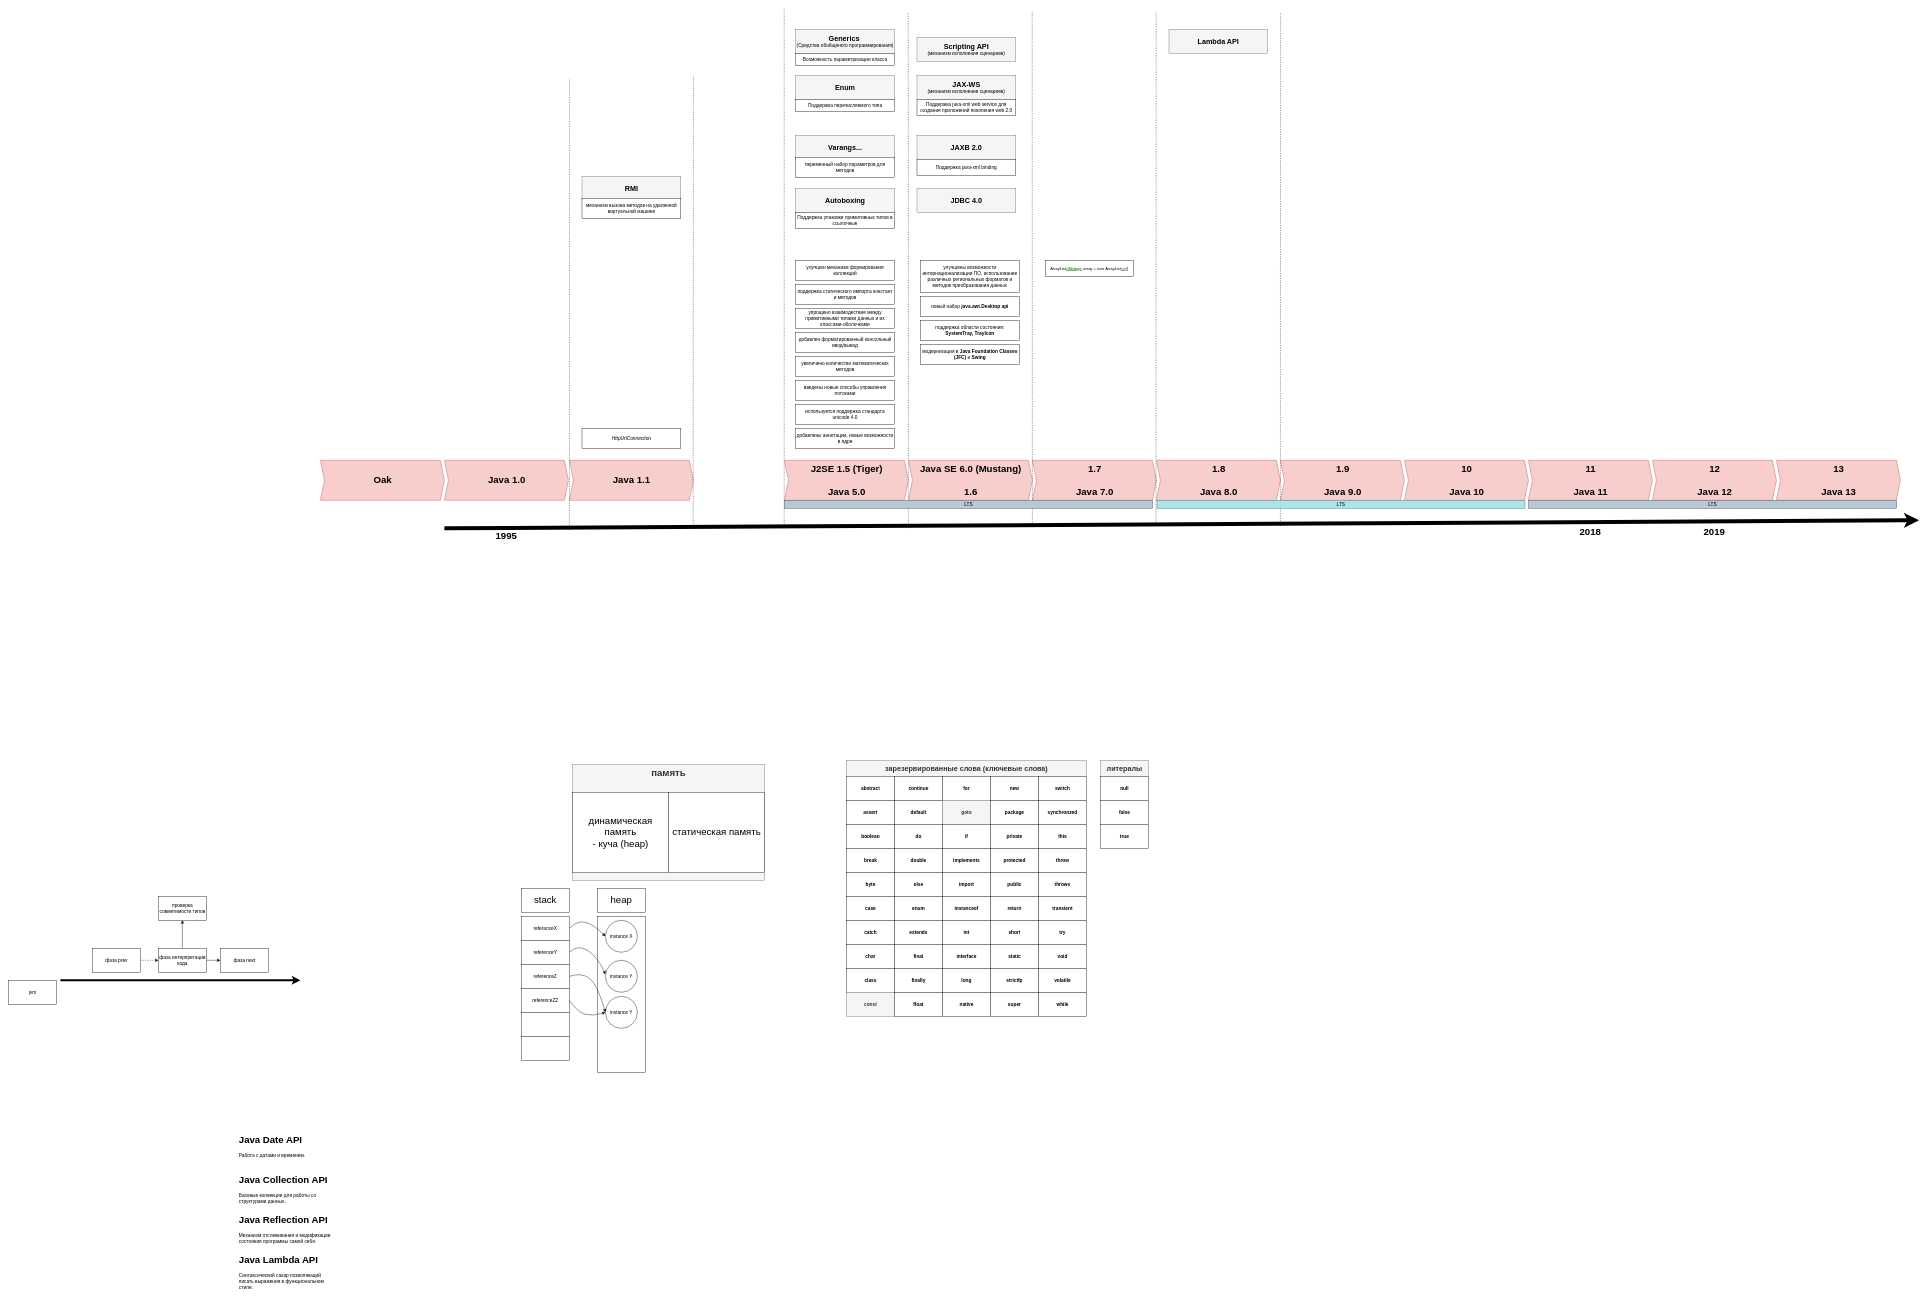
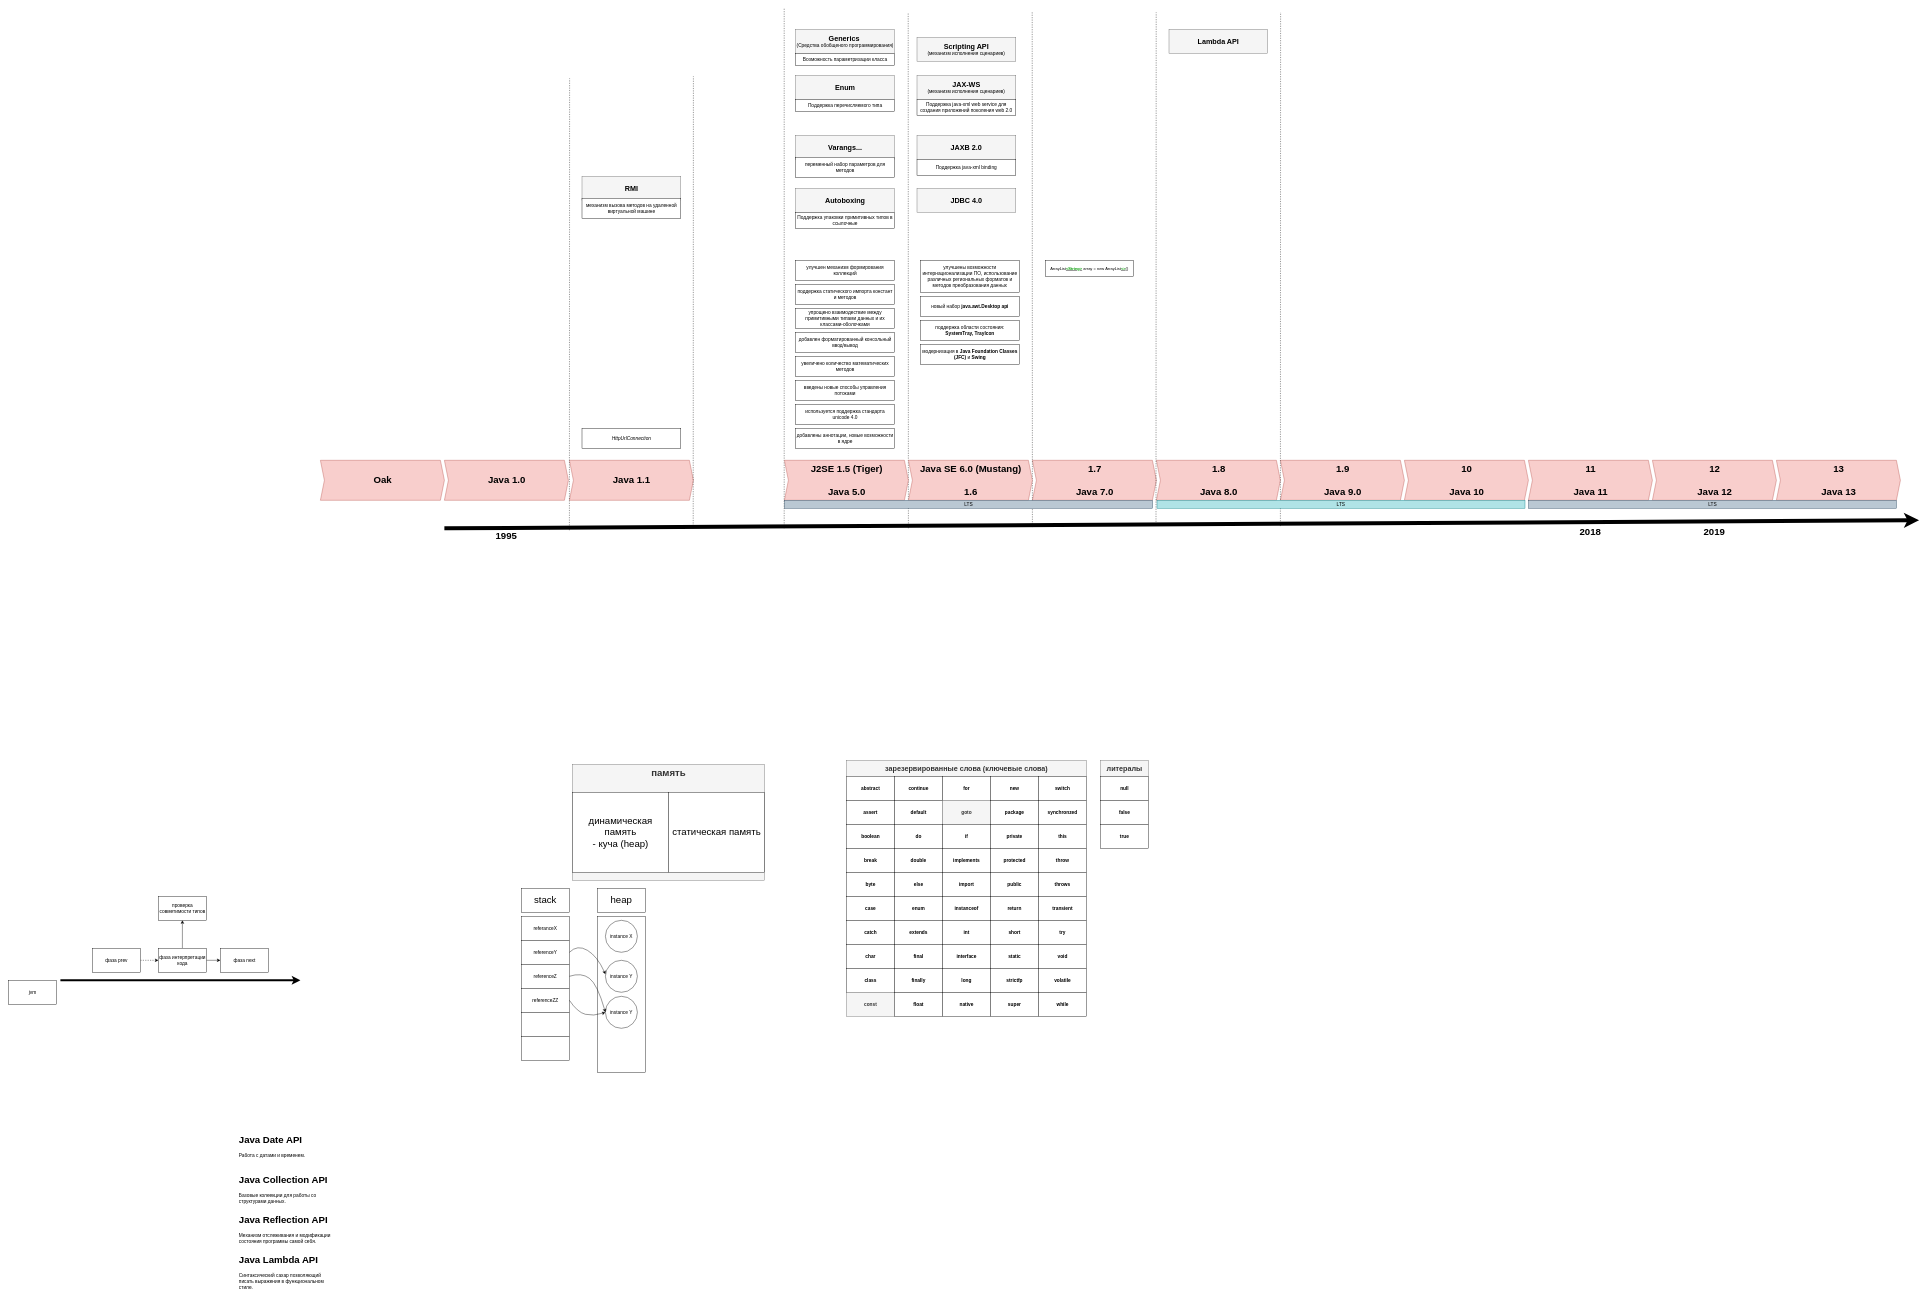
edge "referanceX" -> "instance X": removed
